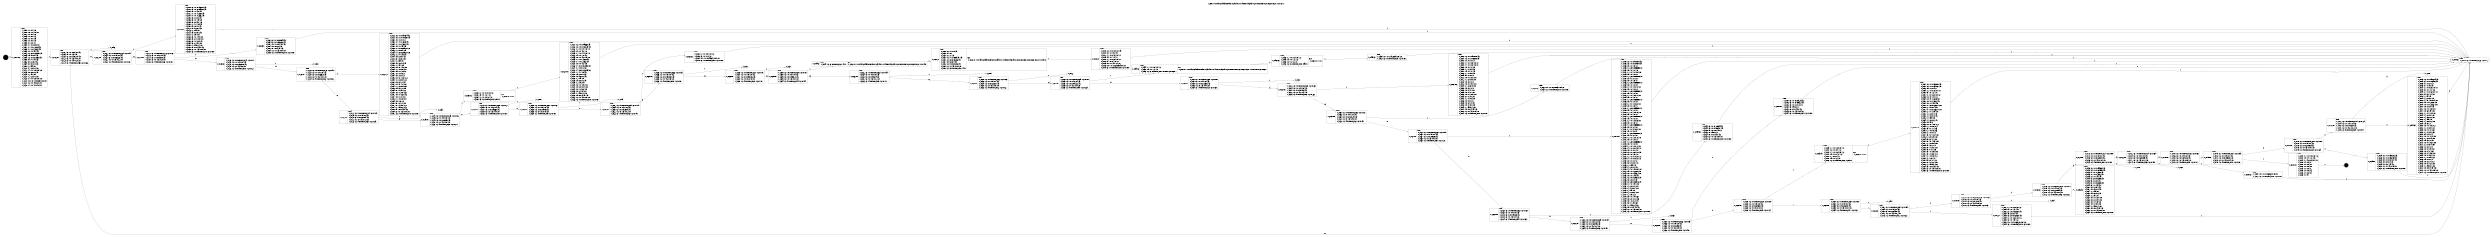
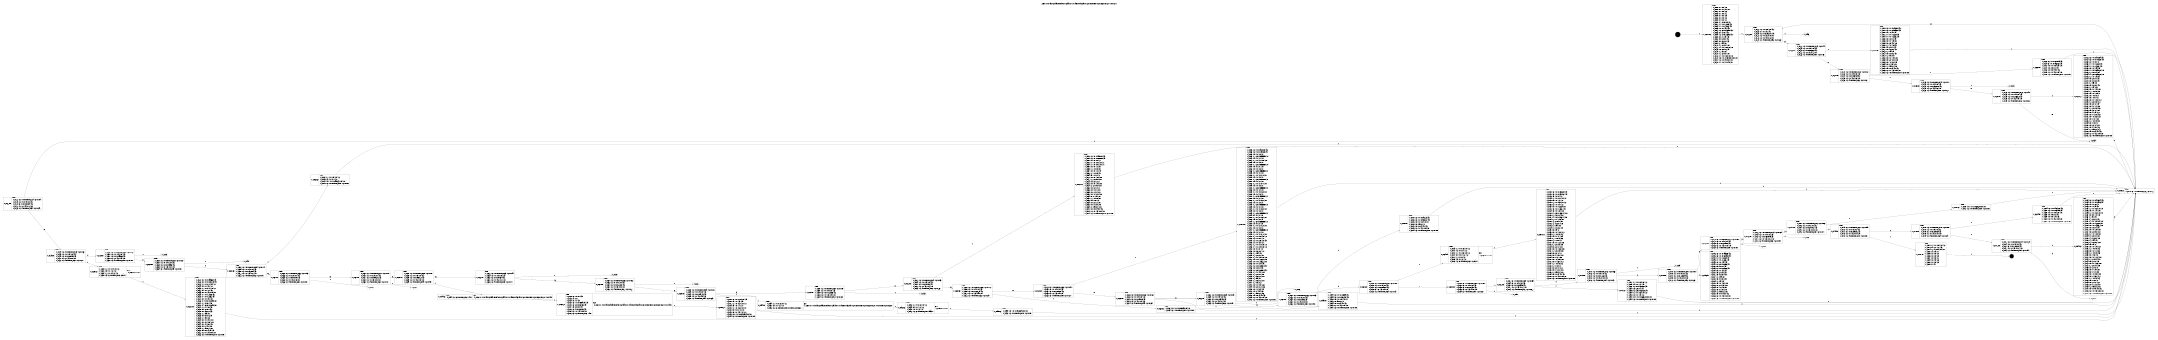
edge "0x4014a8 [28]" -> "0x4014c4 [28]": now "0x4014a8 [28]" -> "0x401ea9"
